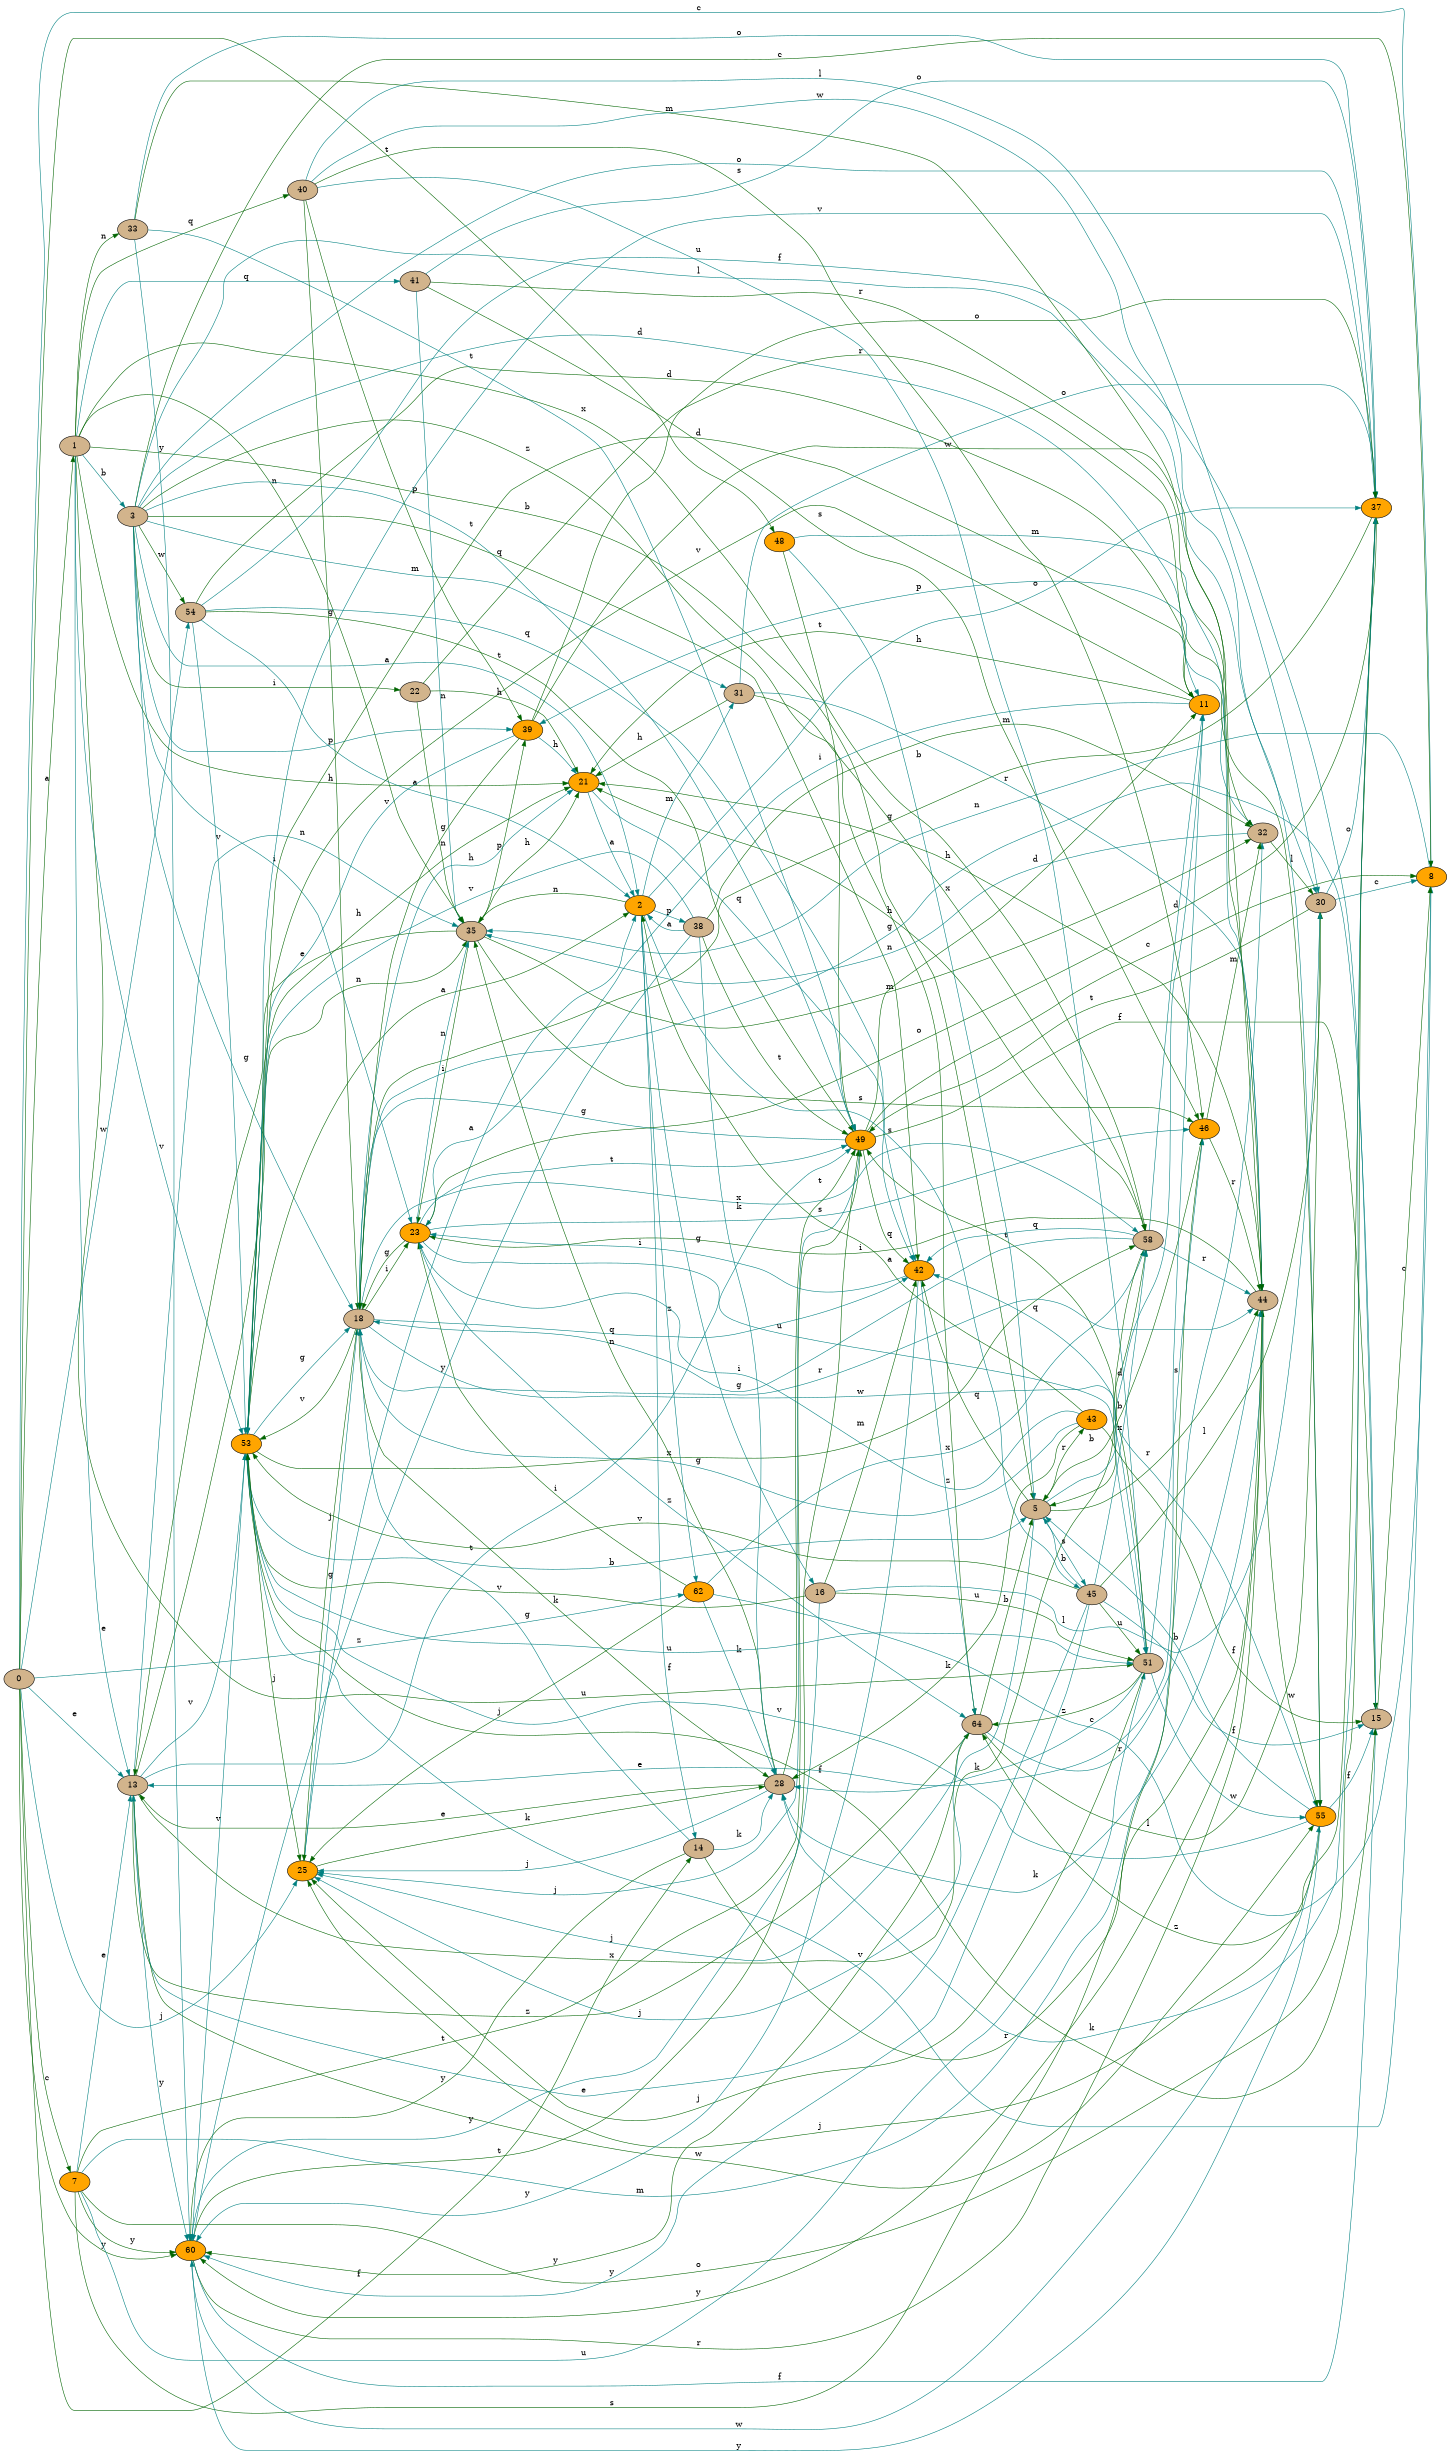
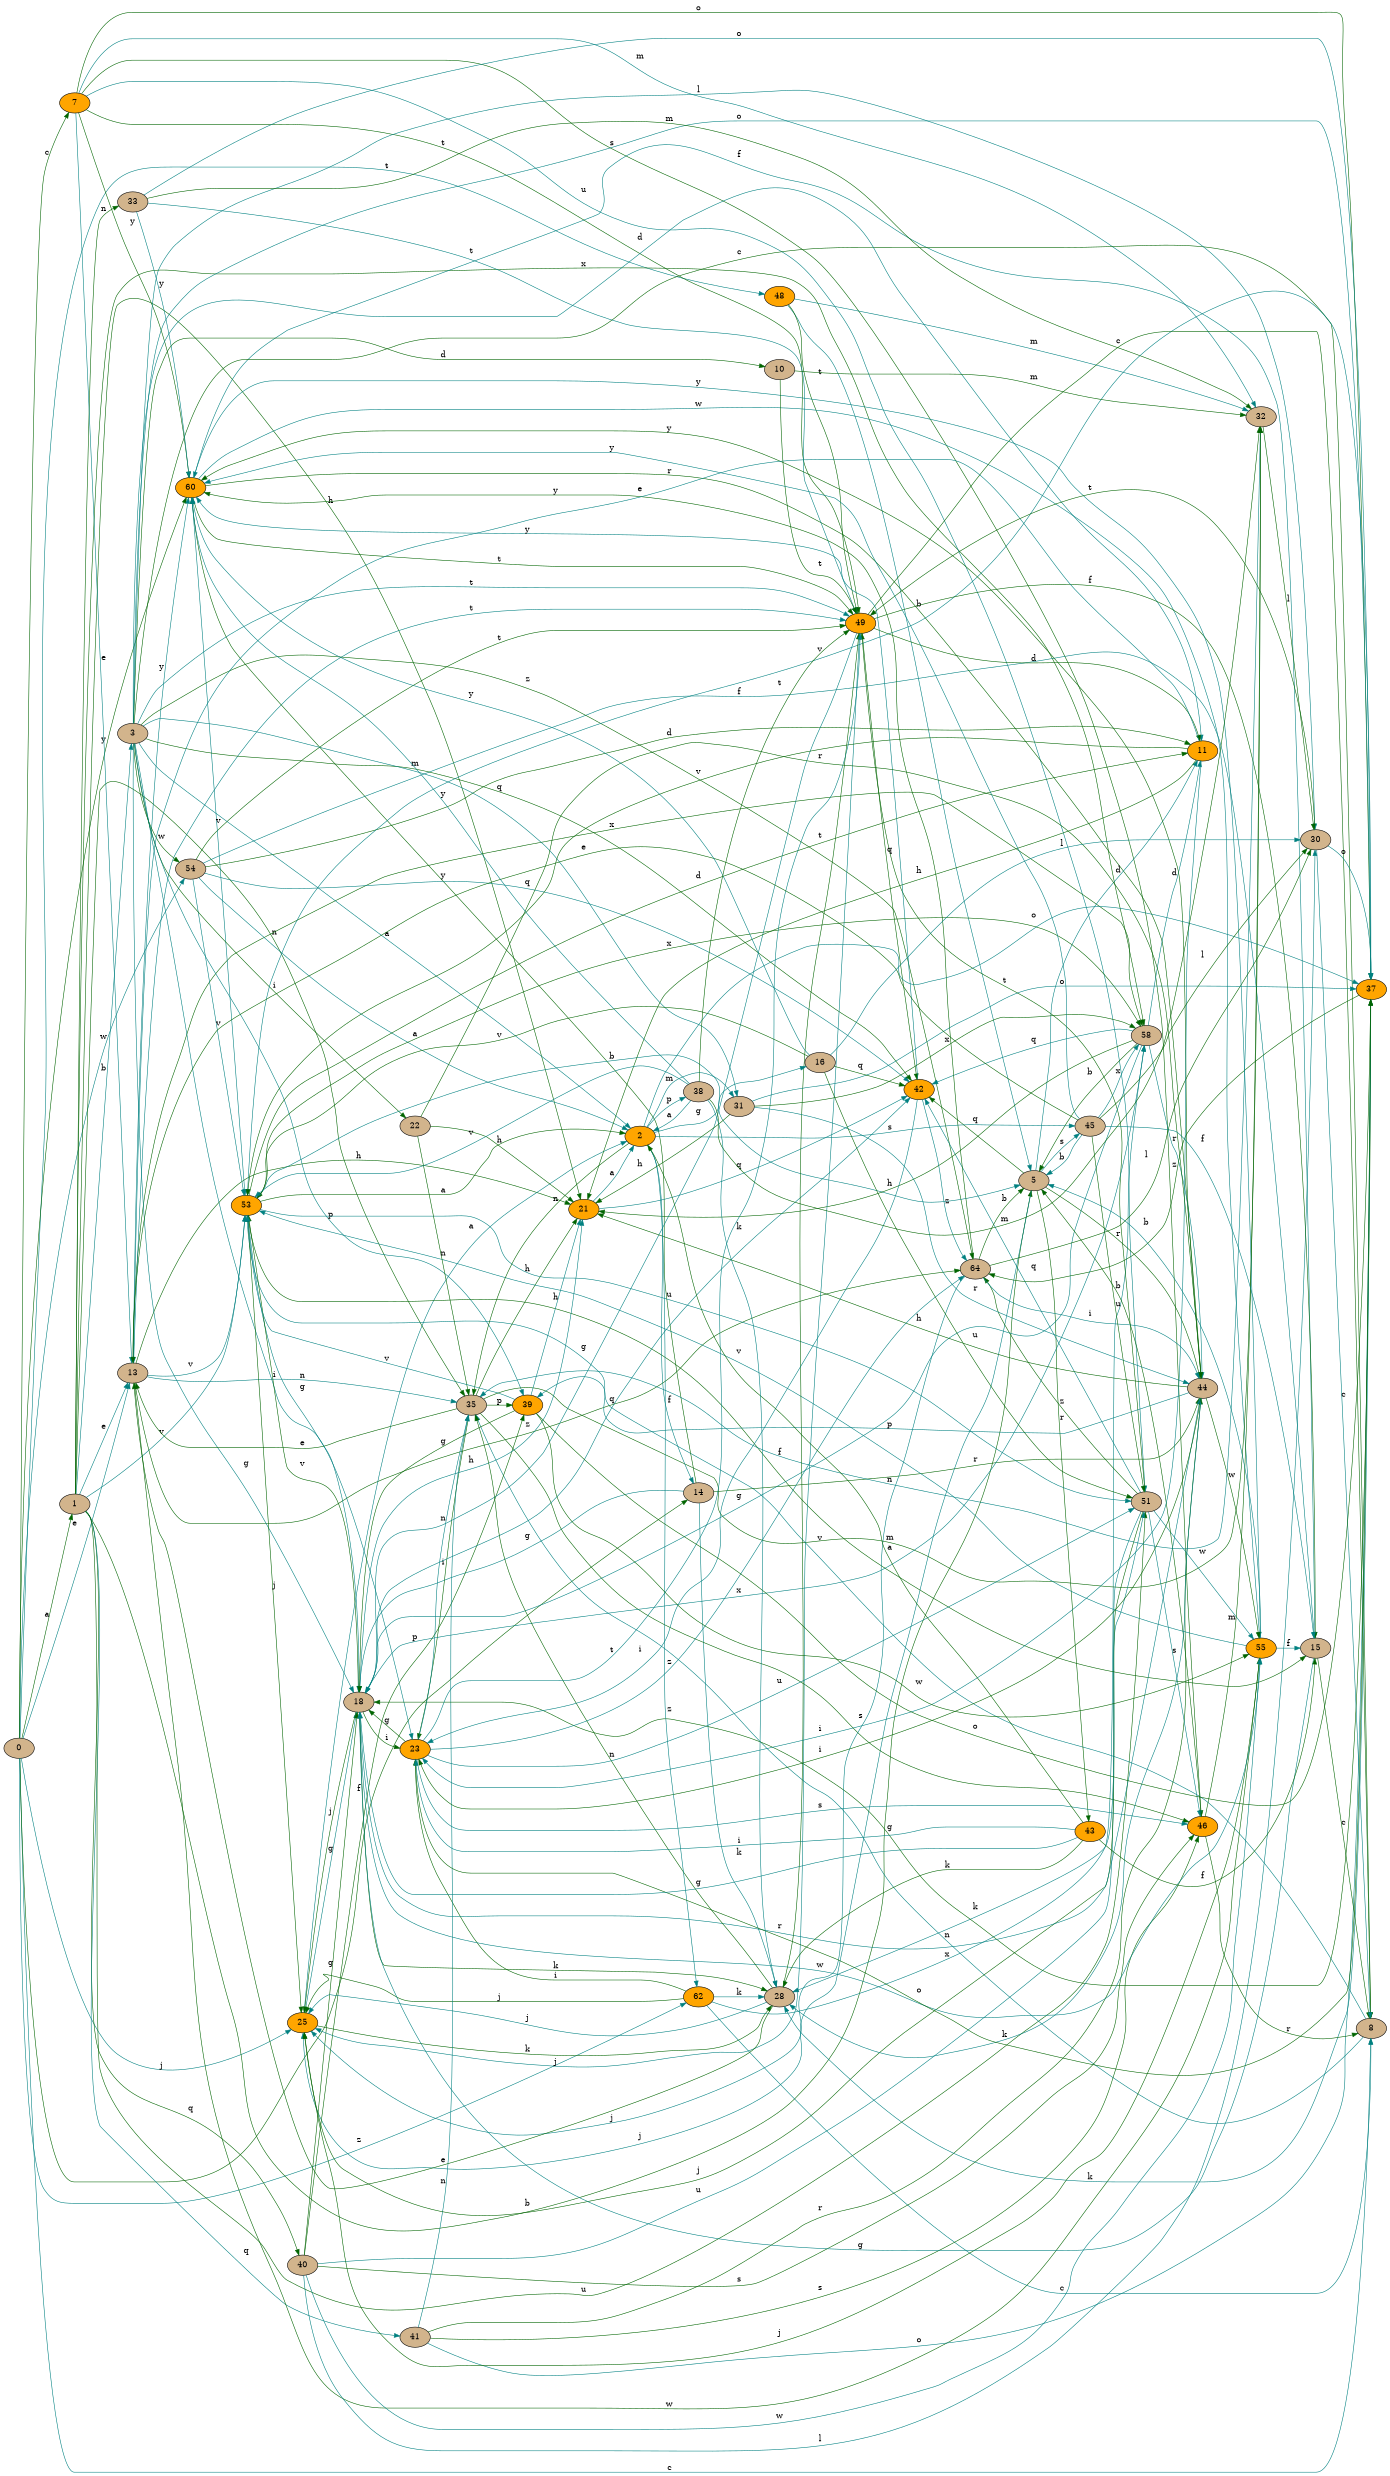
edge "0" -> "48": color darkgreen -> teal
node "10": added
node "8": fillcolor orange -> tan
edge "53" -> "35": removed, label "n"
edge "46" -> "44": now "46" -> "8"
edge "16" -> "42": label "m" -> "q"
edge "45" -> "53": removed, label "v"
edge "64" -> "44": label "r" -> "i"
edge "45" -> "13": color teal -> darkgreen
